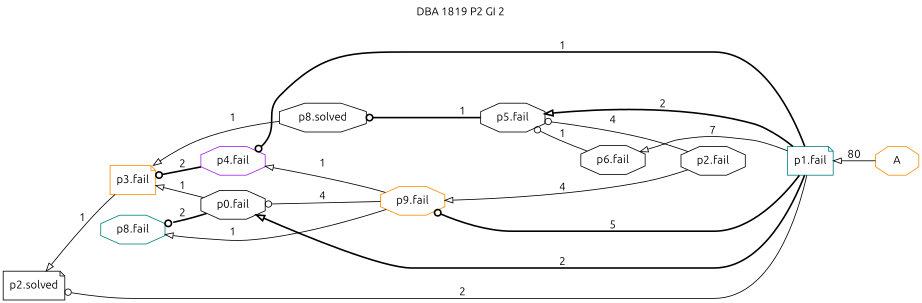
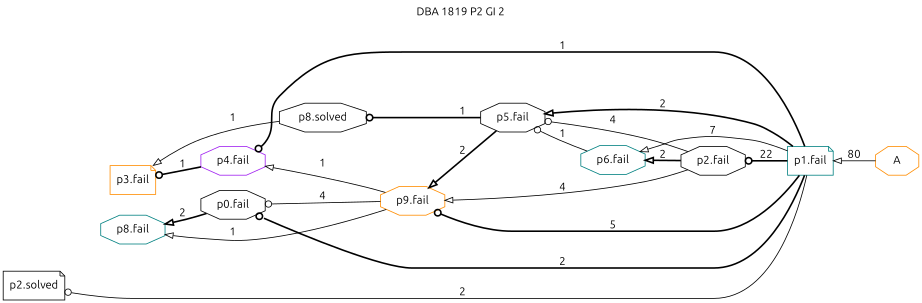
edge "p5.fail" -> "p9.fail": added, label "2"
node "p6.fail": color black -> teal
edge "p2.fail" -> "p6.fail": added, label "2"
edge "p1.fail" -> "p2.fail": added, label "22"
edge "p4.fail" -> "p3.fail": label "2" -> "1"
edge "p0.fail" -> "p3.fail": removed, label "1"
edge "p0.fail" -> "p8.fail": arrowhead odot -> onormal
edge "p3.fail" -> "p2.solved": removed, label "1"
edge "p1.fail" -> "p0.fail": arrowhead onormal -> odot
